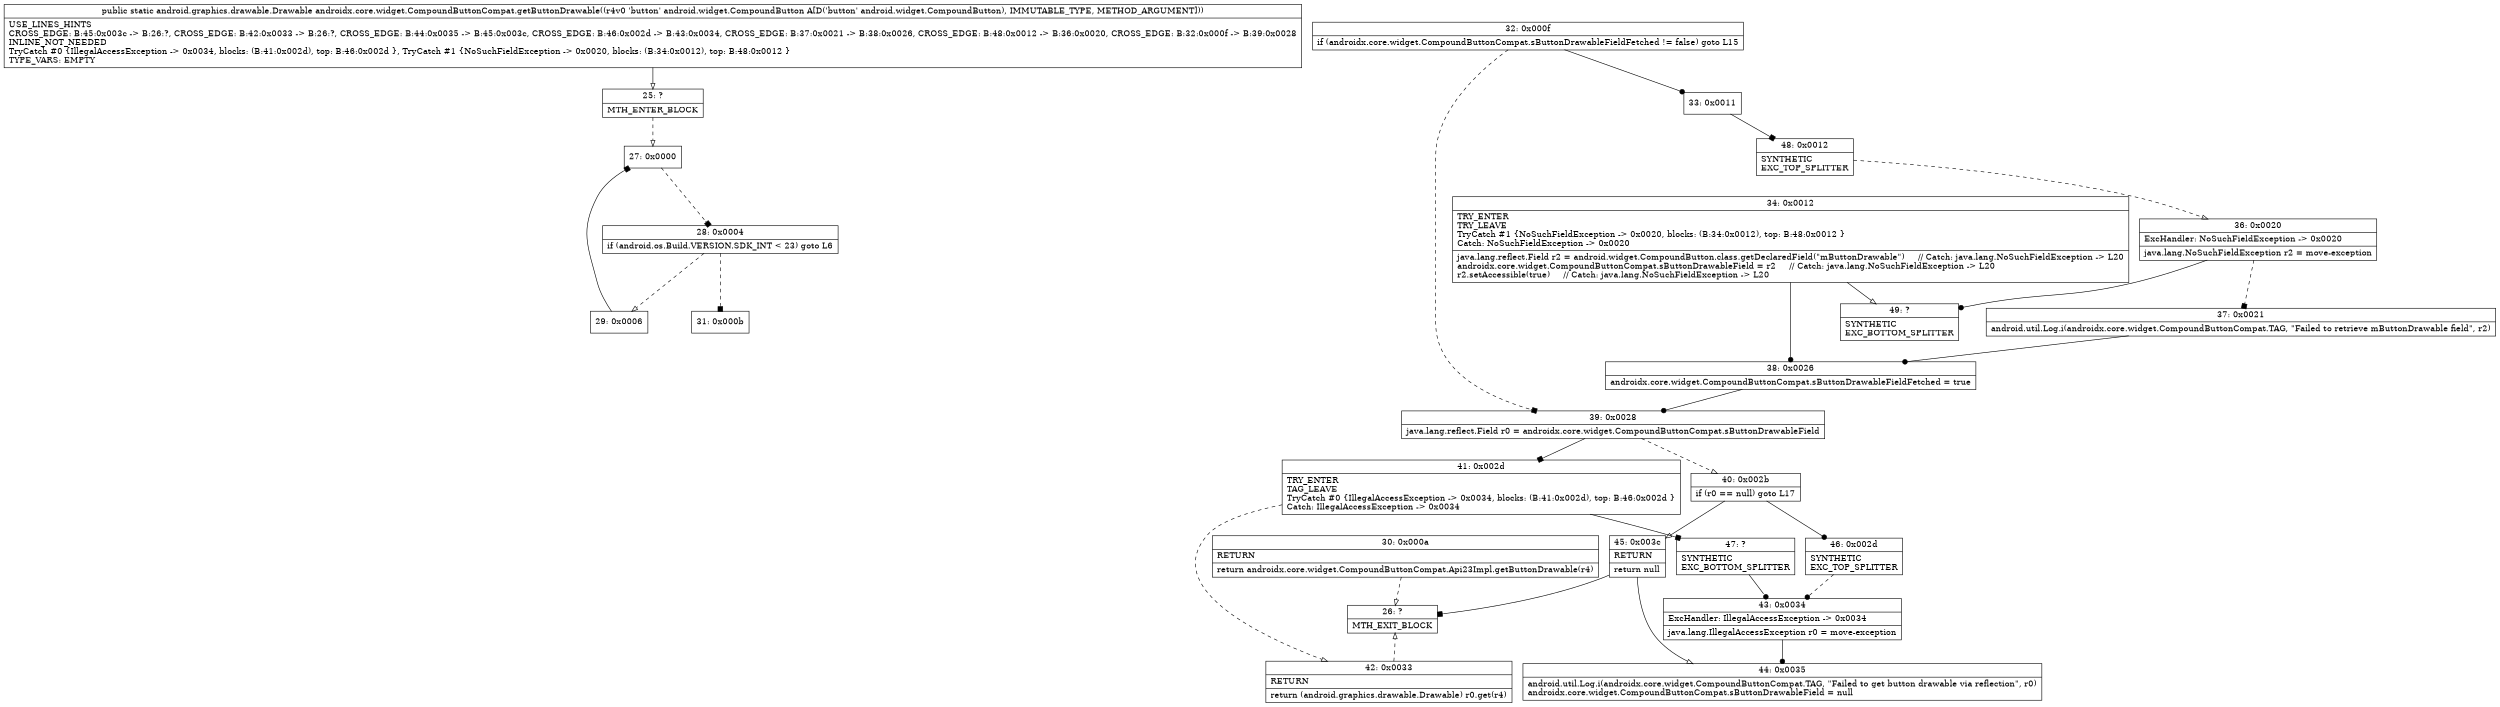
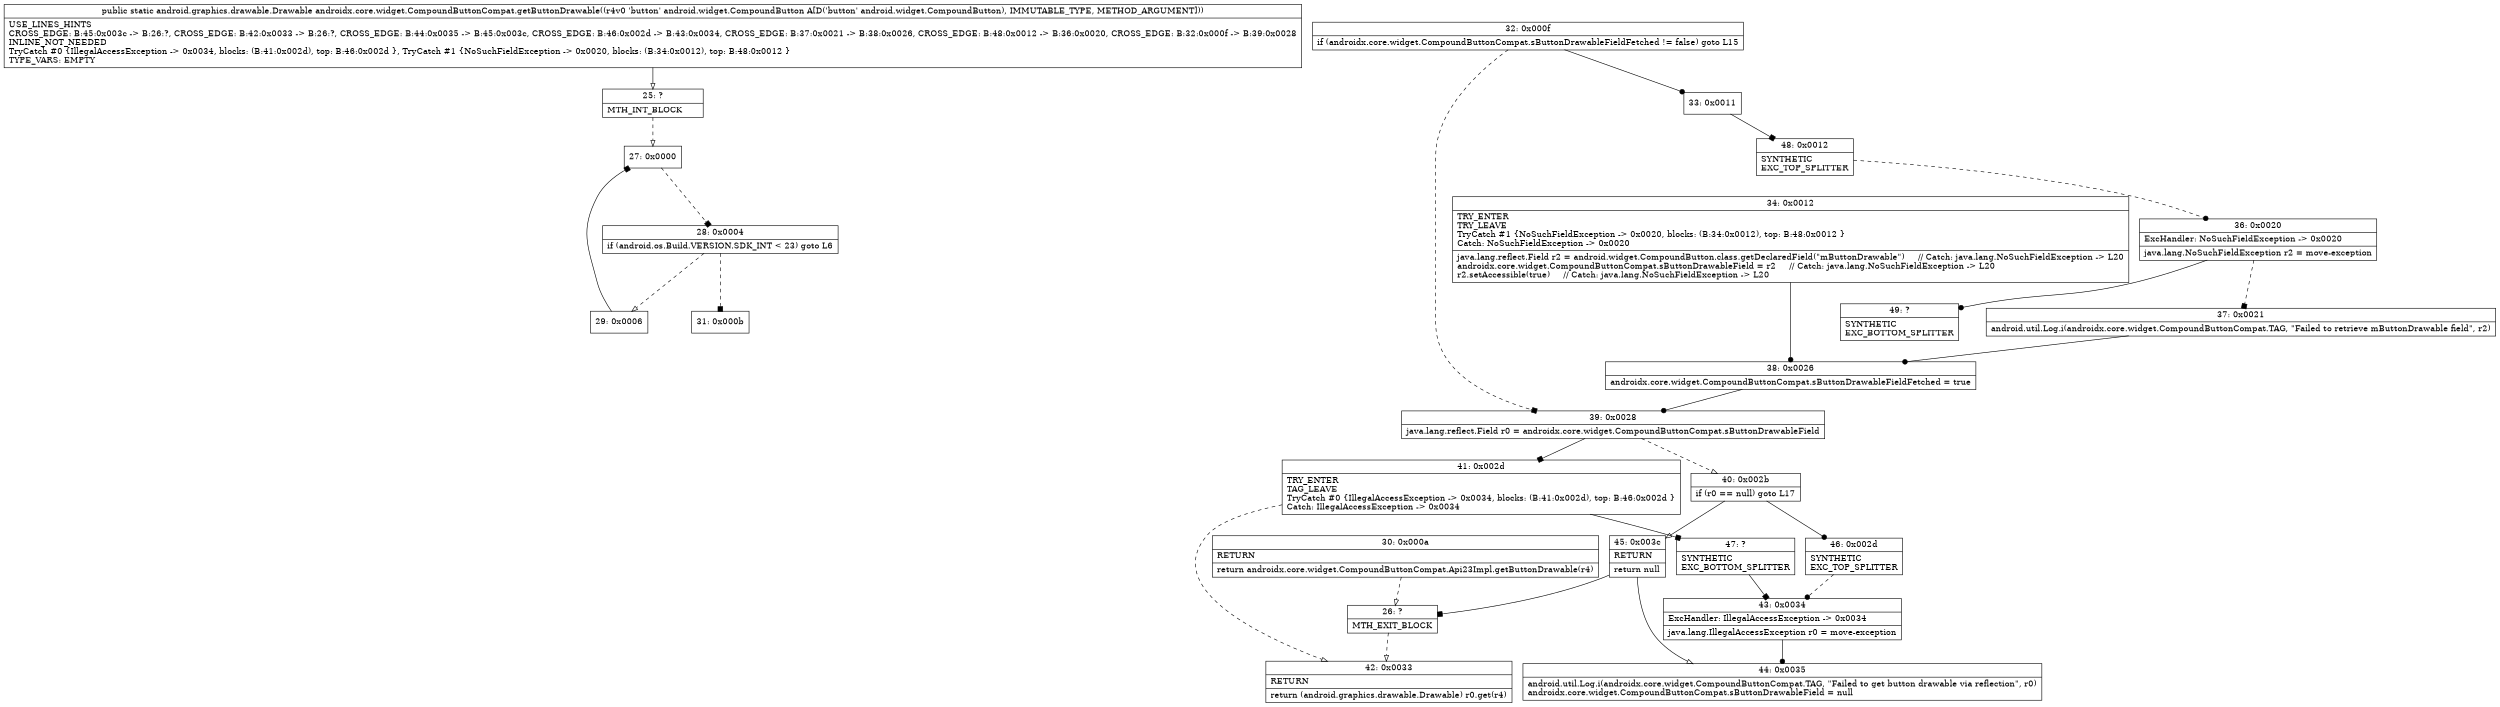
node "25: ?": text "MTH_ENTER_BLOCK" -> "MTH_INT_BLOCK"
edge "48: 0x0012" -> "36: 0x0020": arrowhead onormal -> dot
edge "34: 0x0012" -> "49: ?": removed
edge "47: ?" -> "43: 0x0034": arrowhead dot -> box
edge "42: 0x0033" -> "26: ?": reversed
